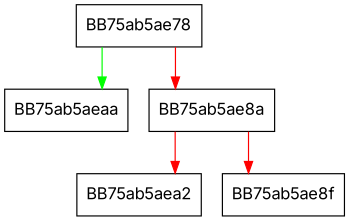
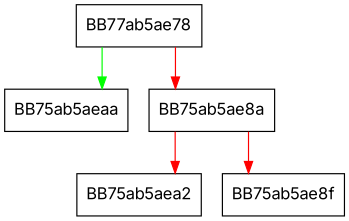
node "BB75ab5ae78": label "BB75ab5ae78" -> "BB77ab5ae78"
